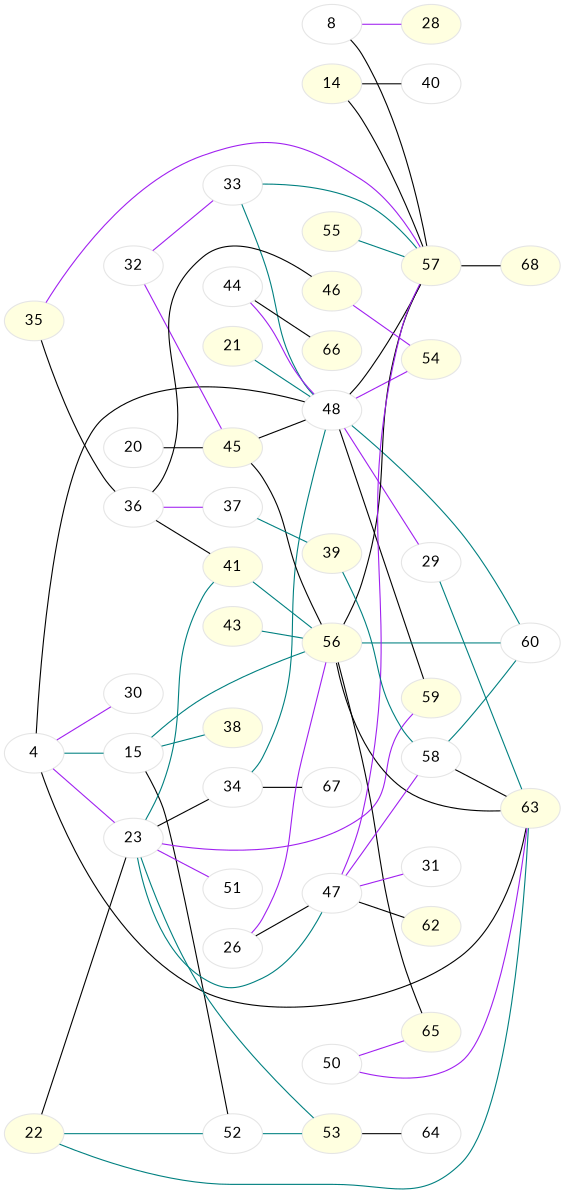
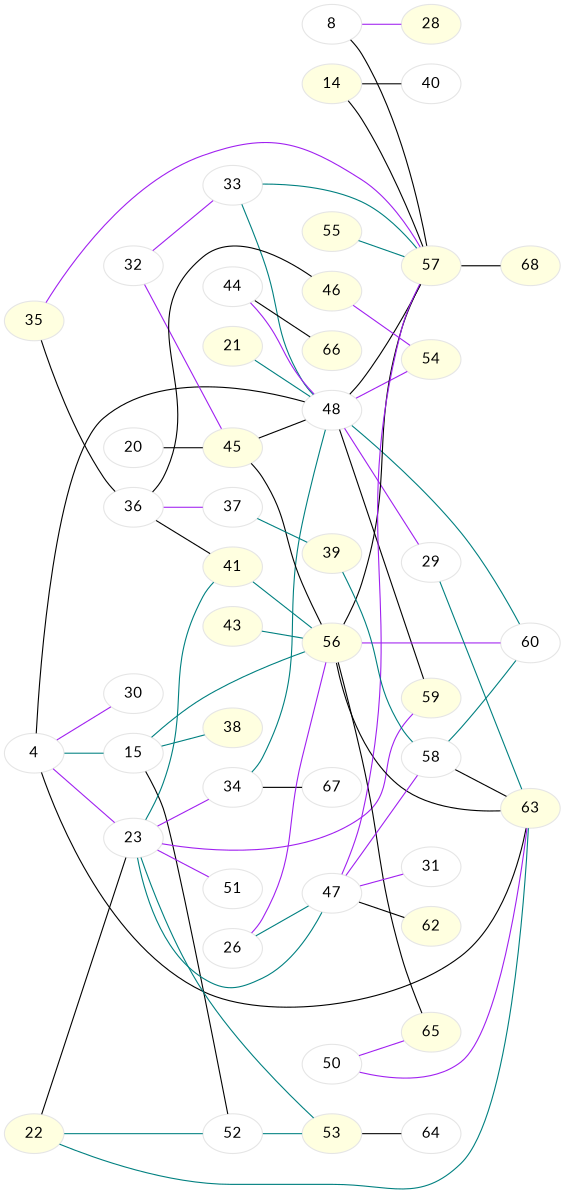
edge "56" -- "60": color teal -> purple
edge "34" -- "23": color black -> purple
edge "47" -- "26": color black -> teal
